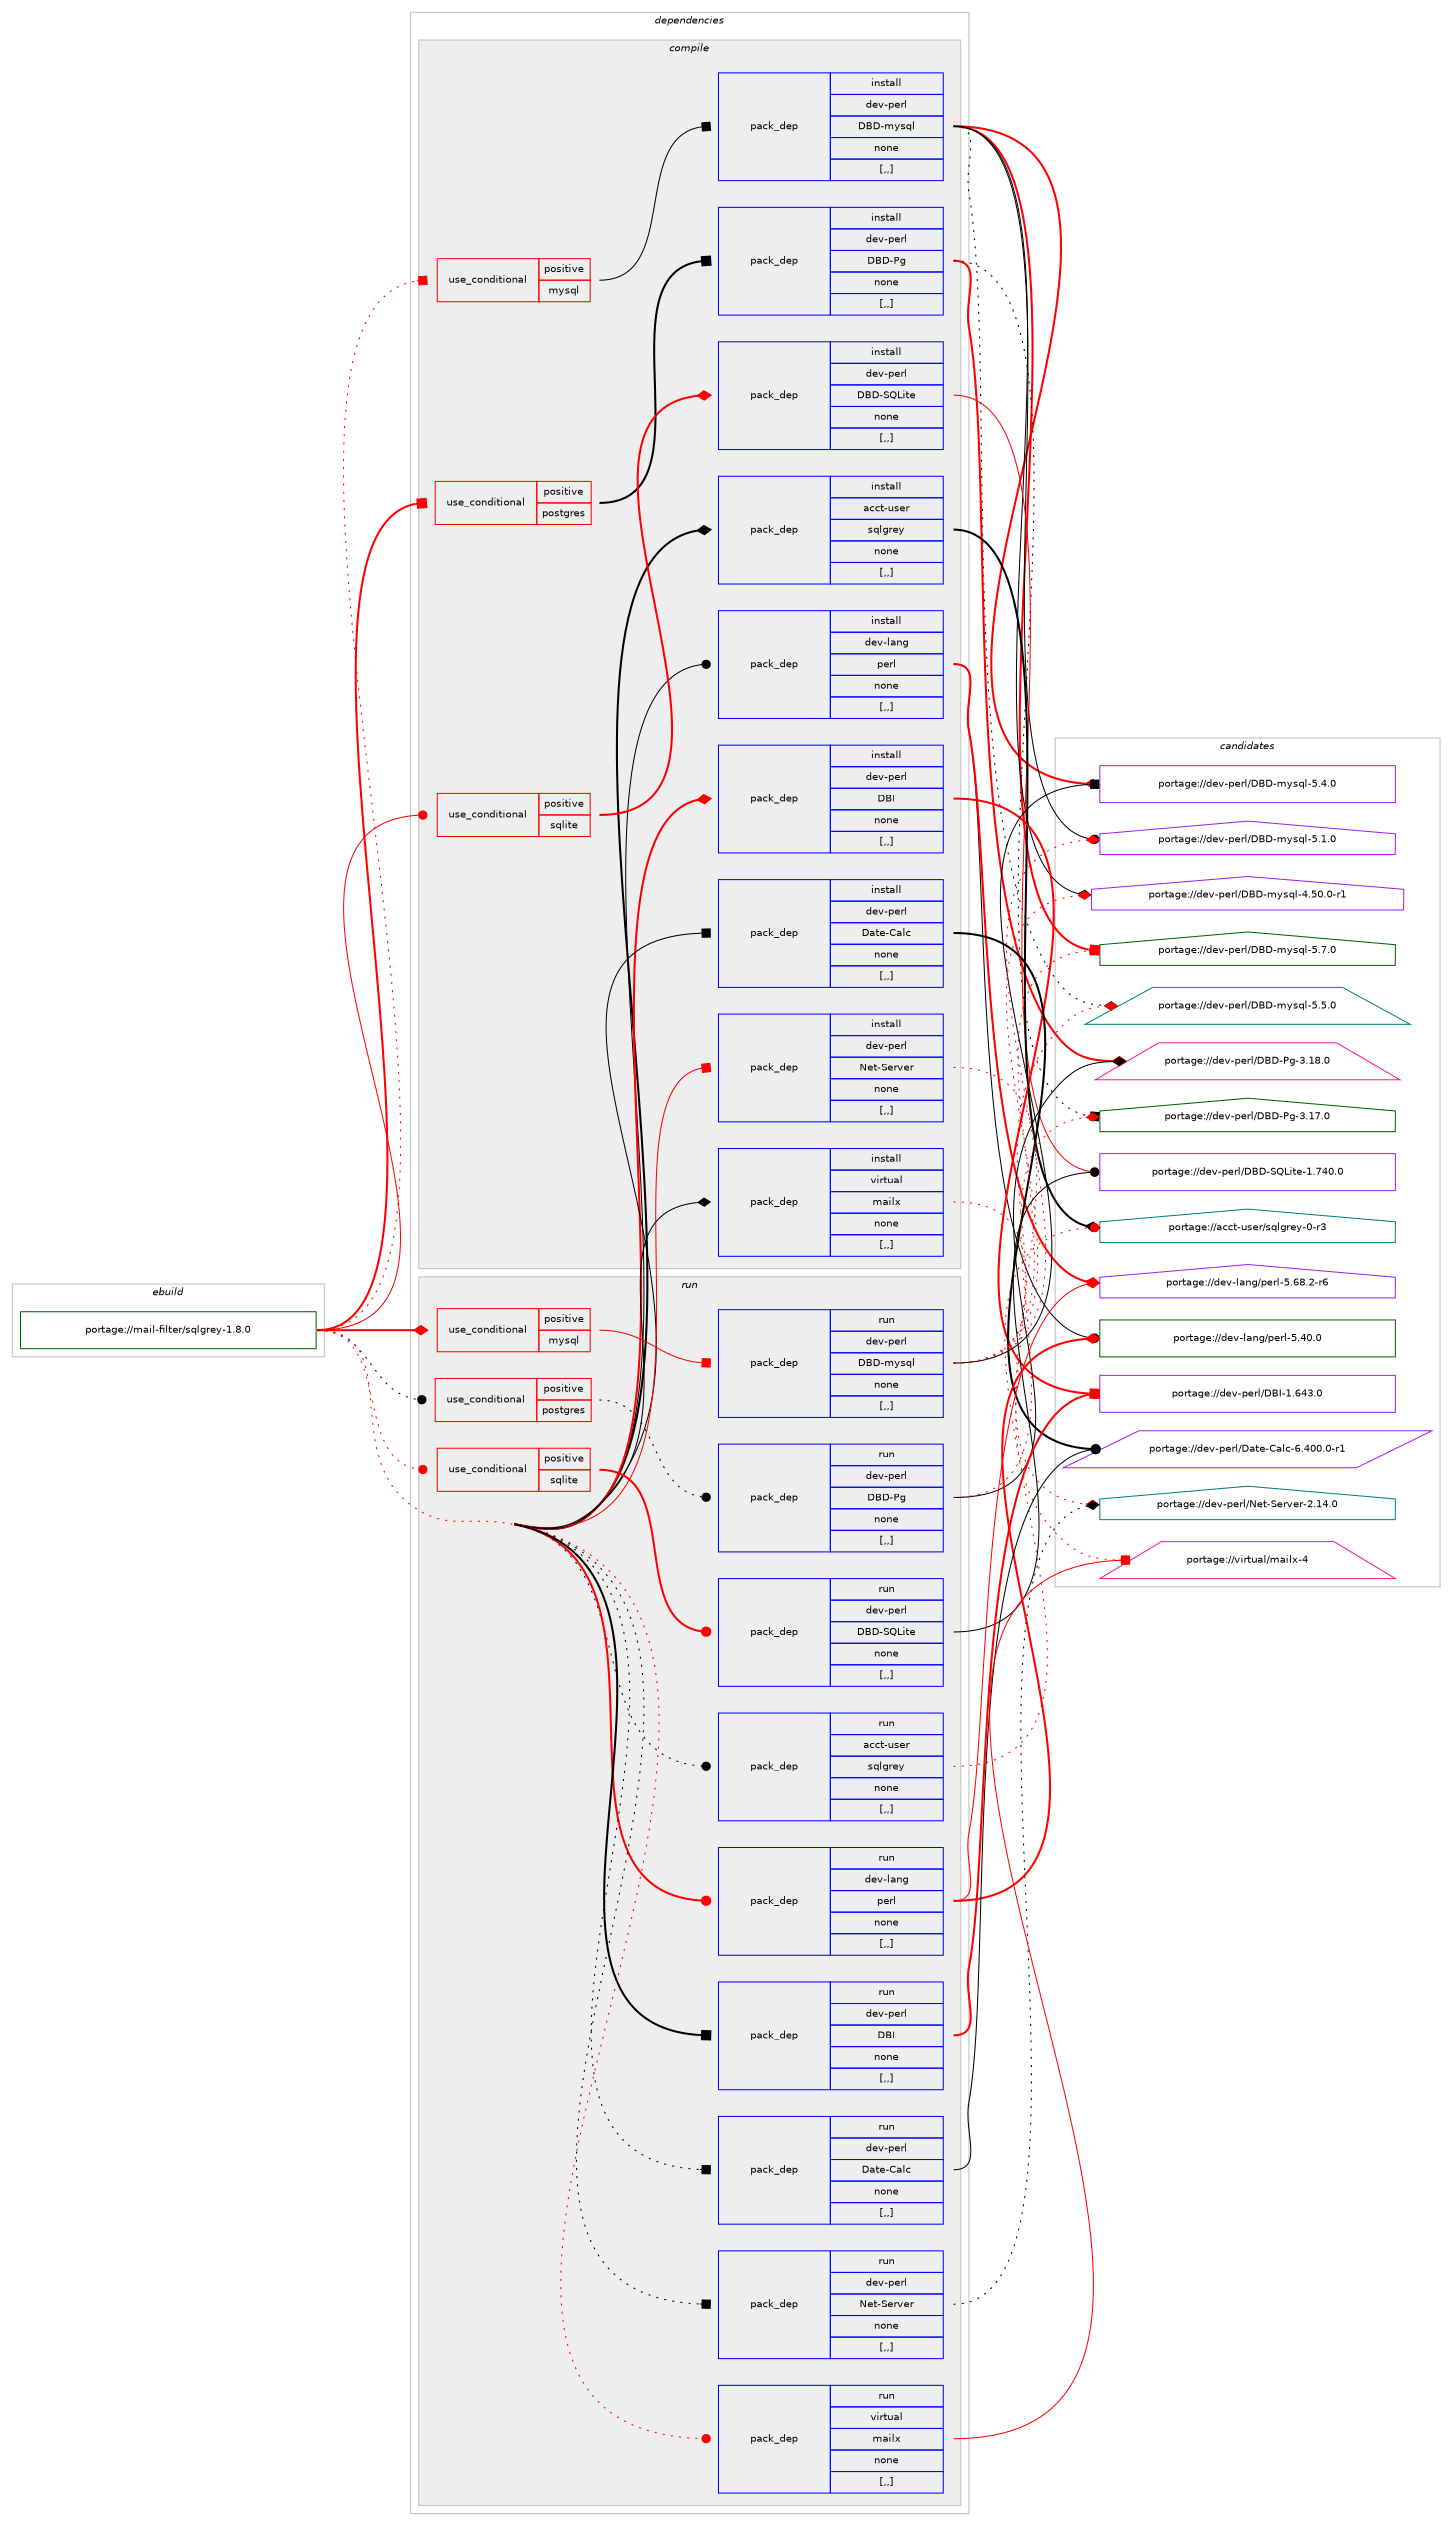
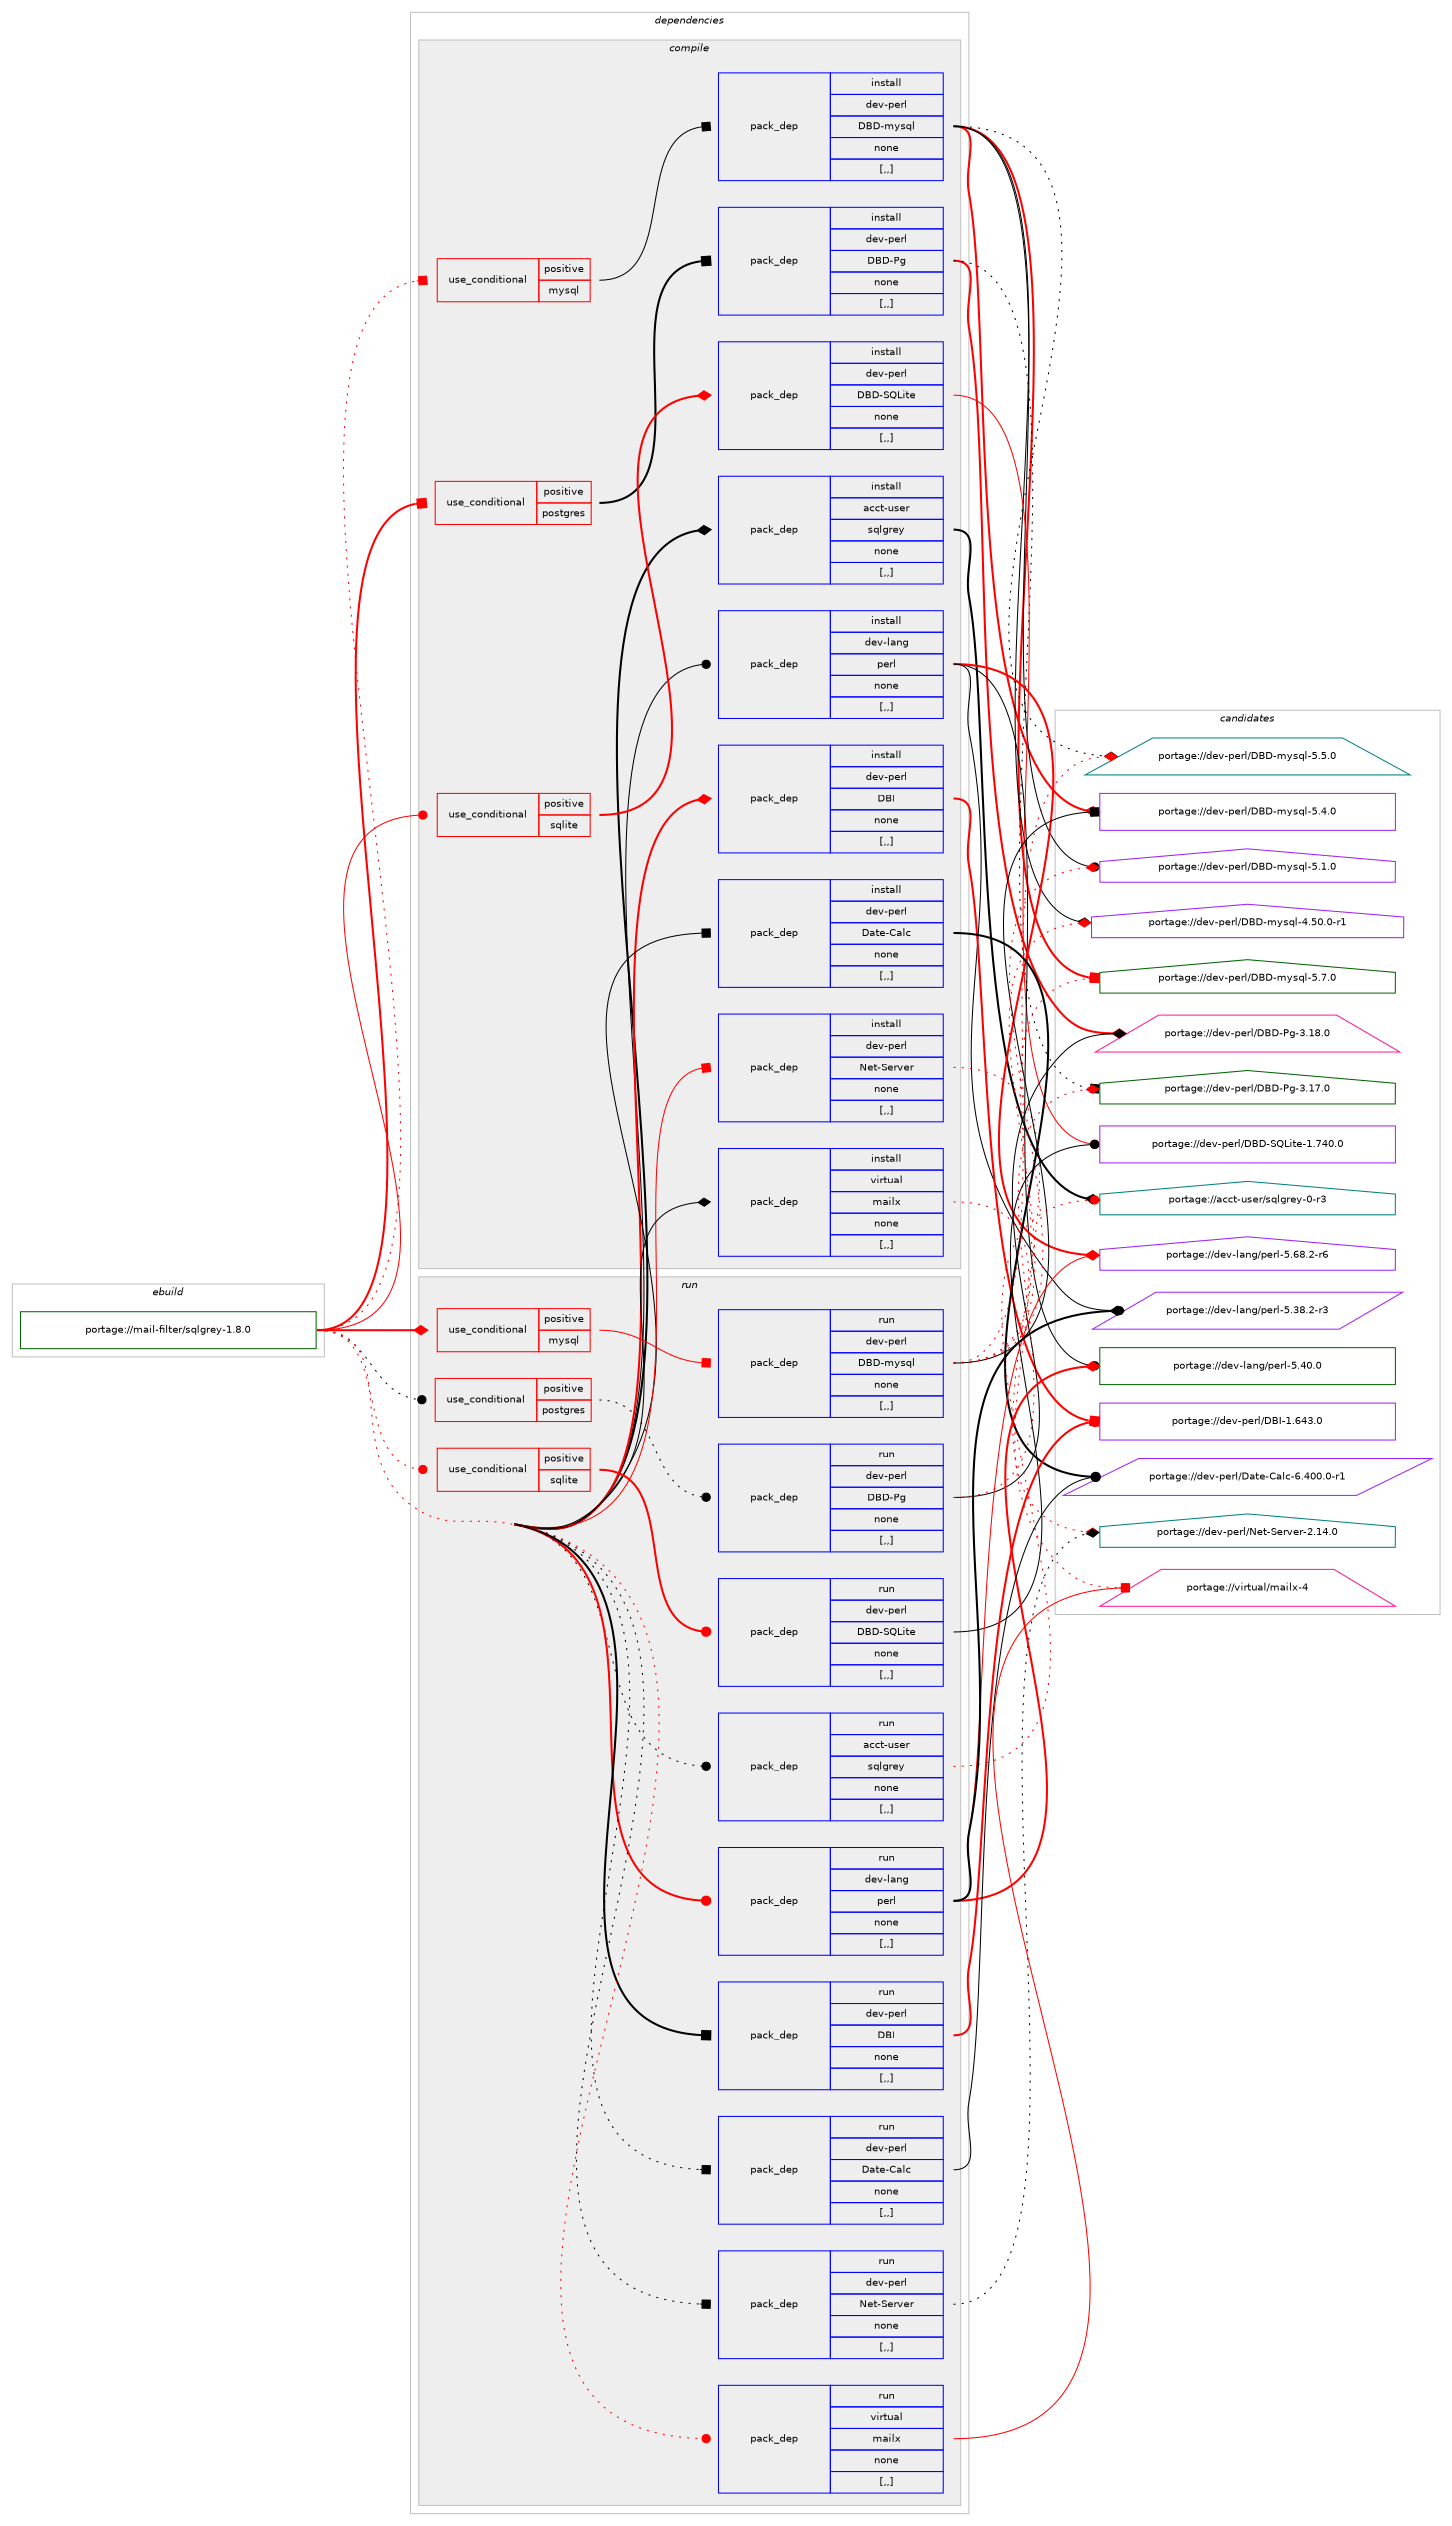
node "portage://dev-lang/perl-5.38.2-r3": added
